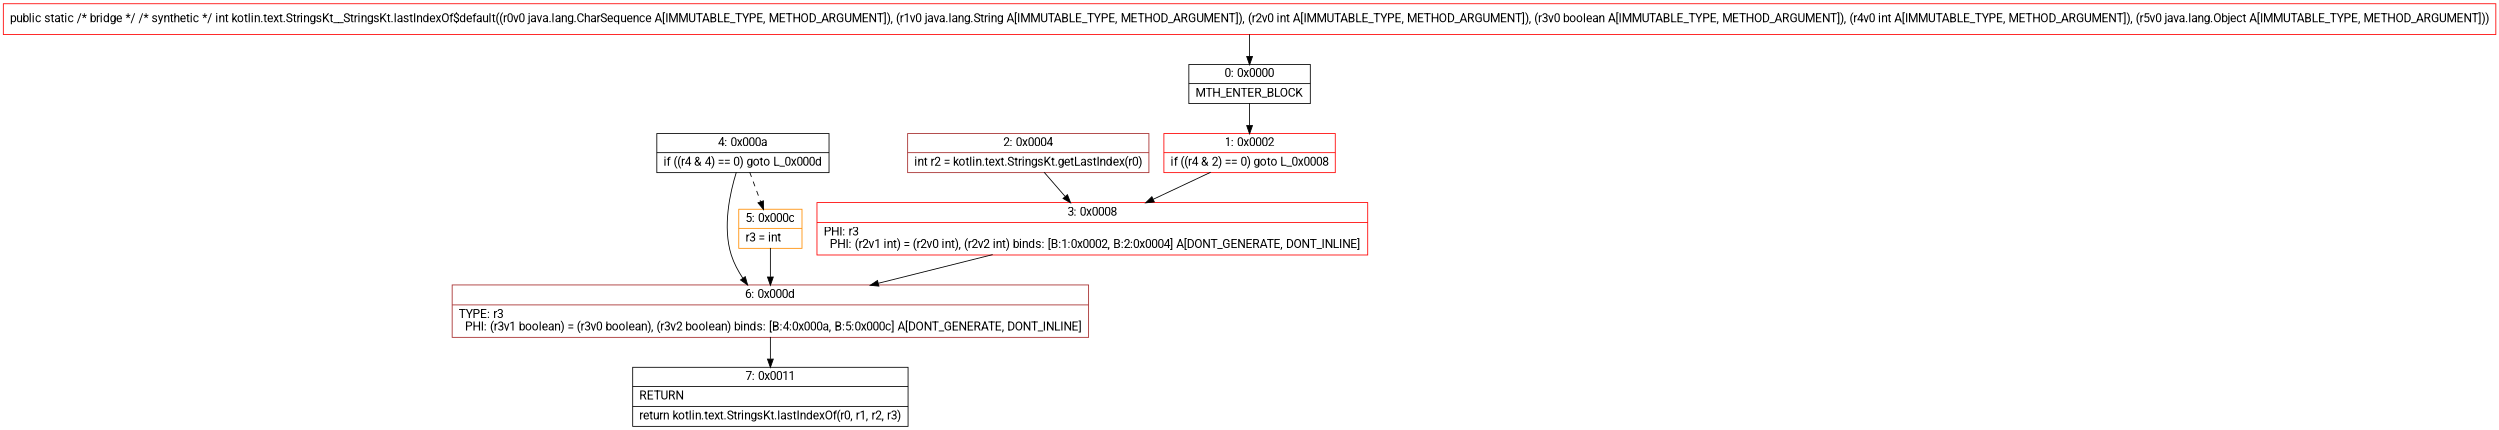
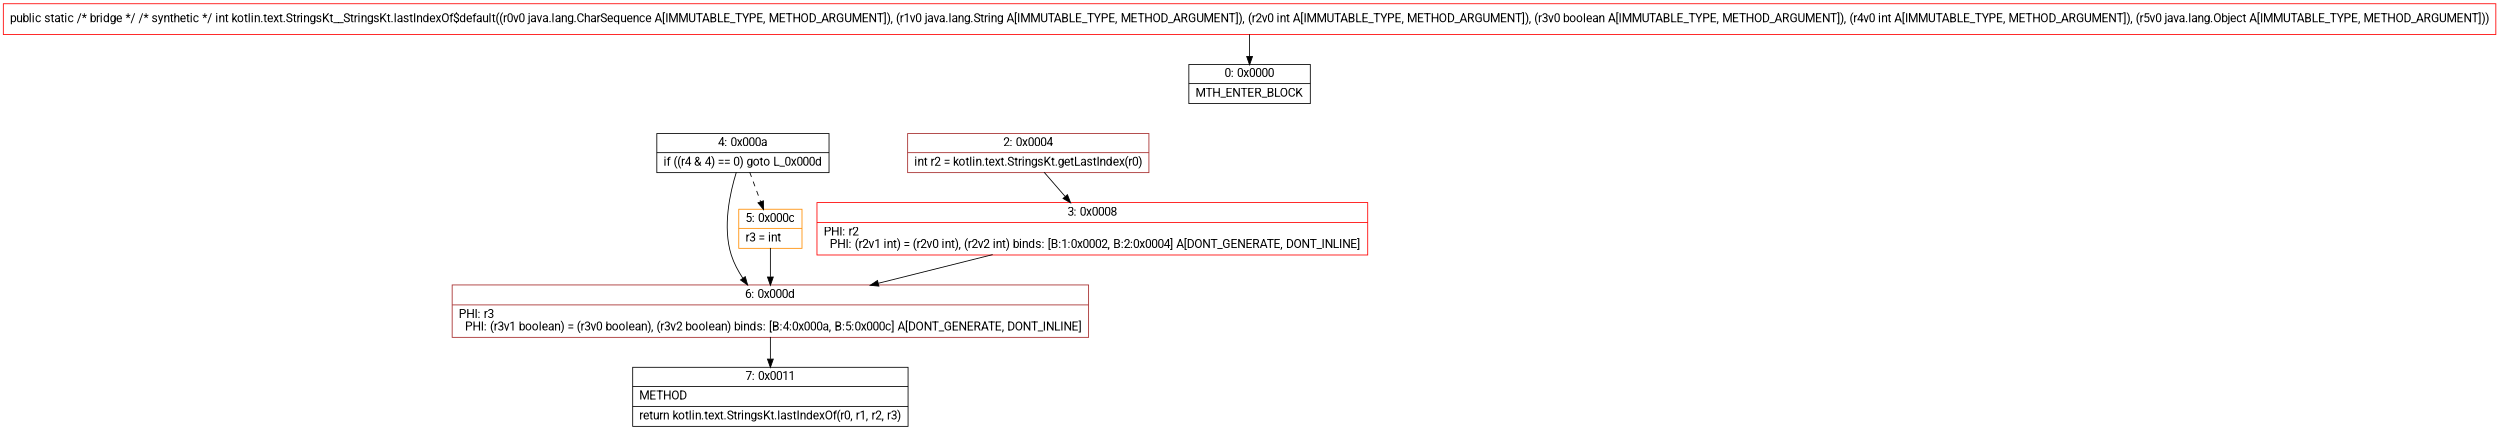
node "1: 0x0002": removed
node "3: 0x0008": text "PHI: r3" -> "PHI: r2"
node "6: 0x000d": text "TYPE: r3" -> "PHI: r3"
node "7: 0x0011": text "RETURN" -> "METHOD"
